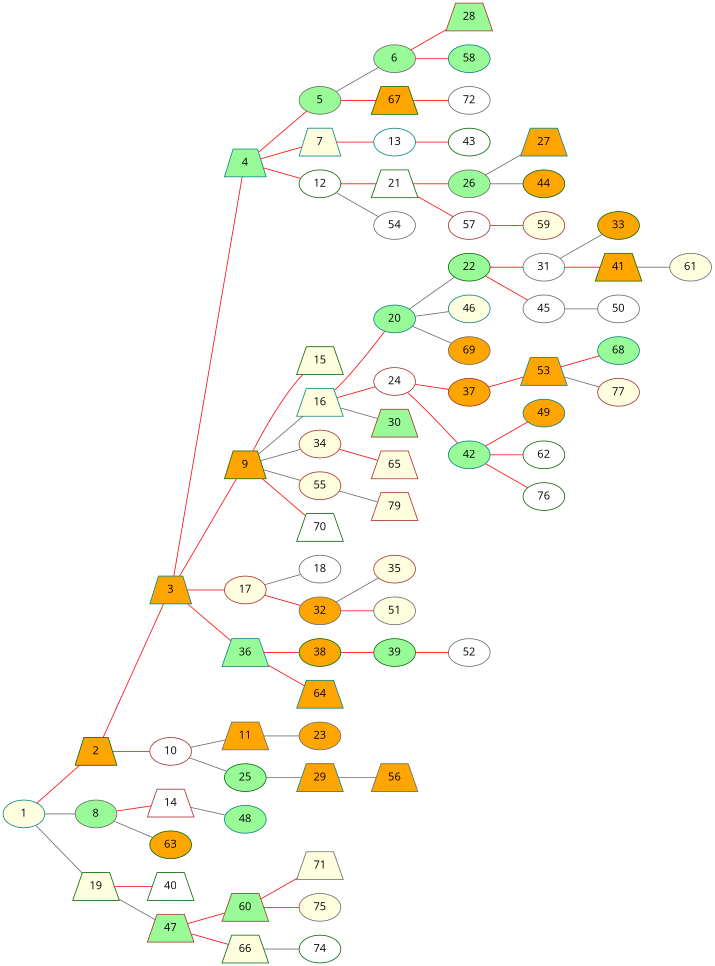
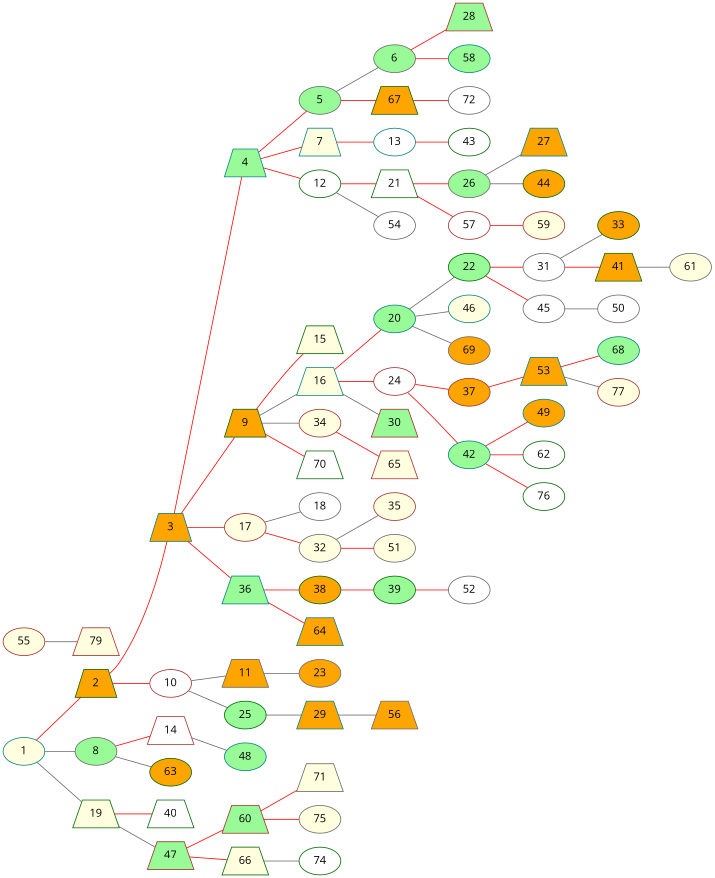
edge "9" -- "55": removed
node "32": fillcolor orange -> lightyellow
